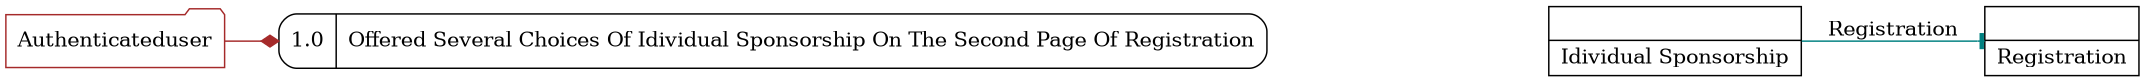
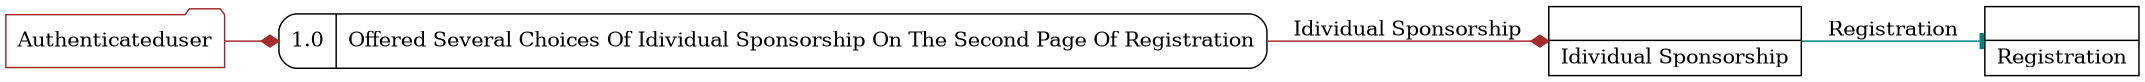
edge "1.0" -> "Idividual Sponsorship": added, label "Idividual Sponsorship"
